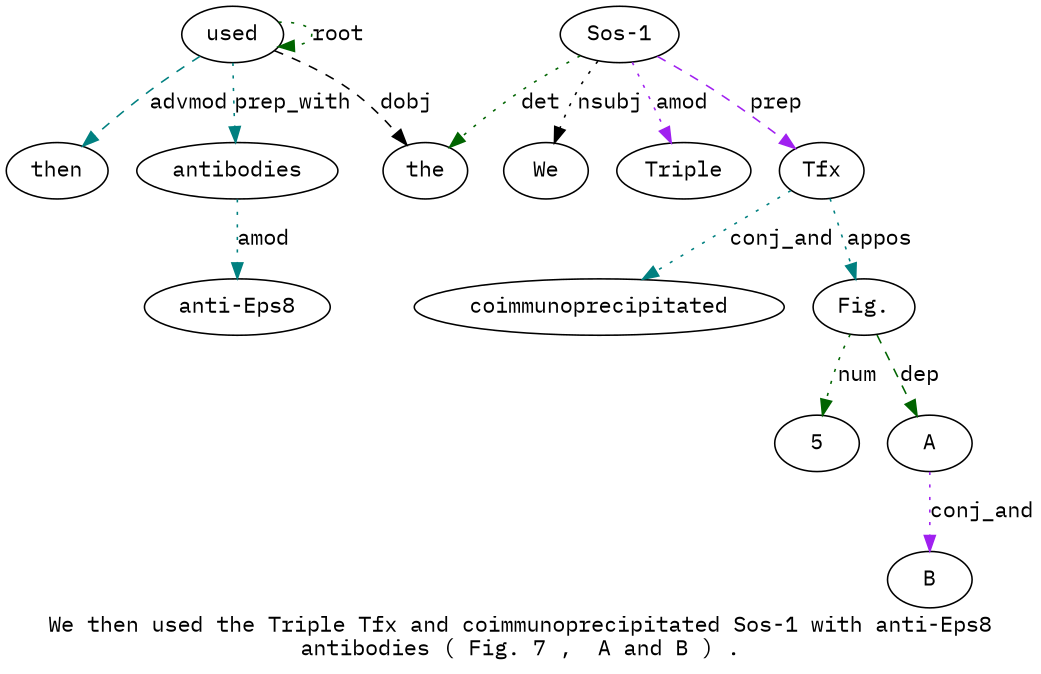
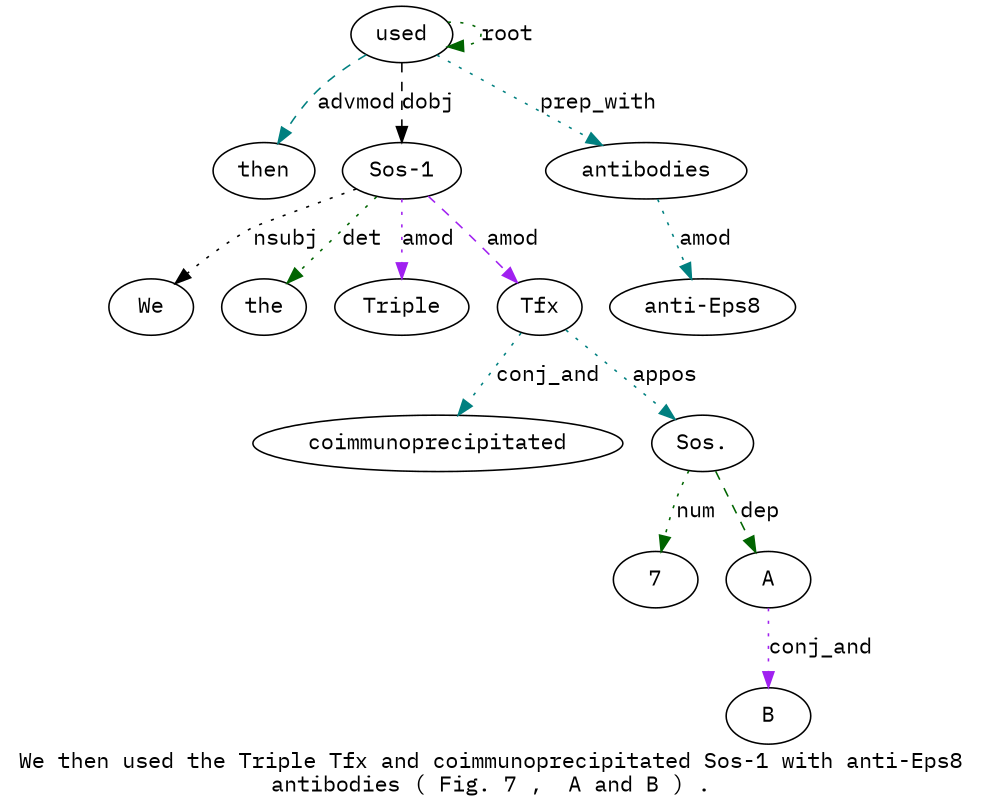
edge "used" -> "the": now "used" -> "Sos-1"
edge "Sos-1" -> "Tfx": label "prep" -> "amod"
node "Fig.": label "Fig." -> "Sos."
node "5": label "5" -> "7"
